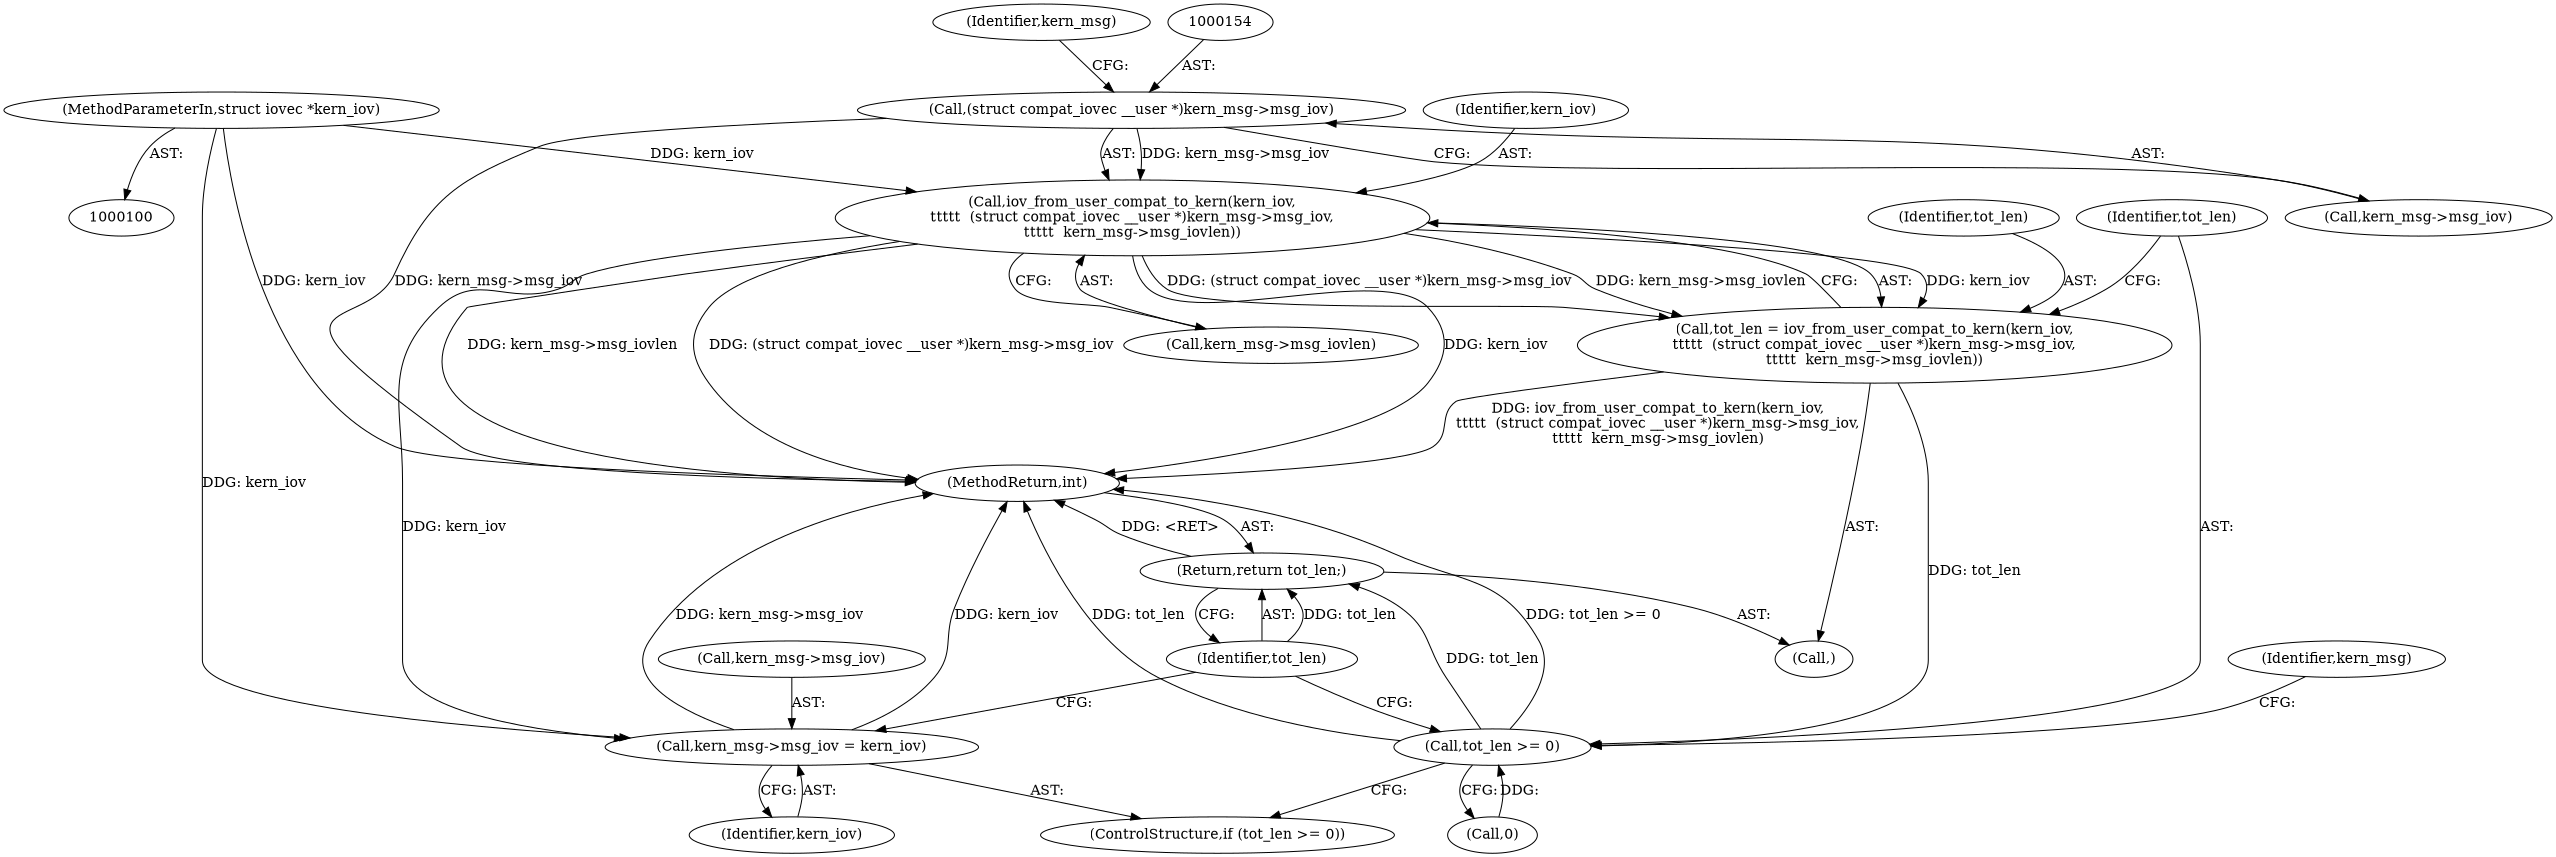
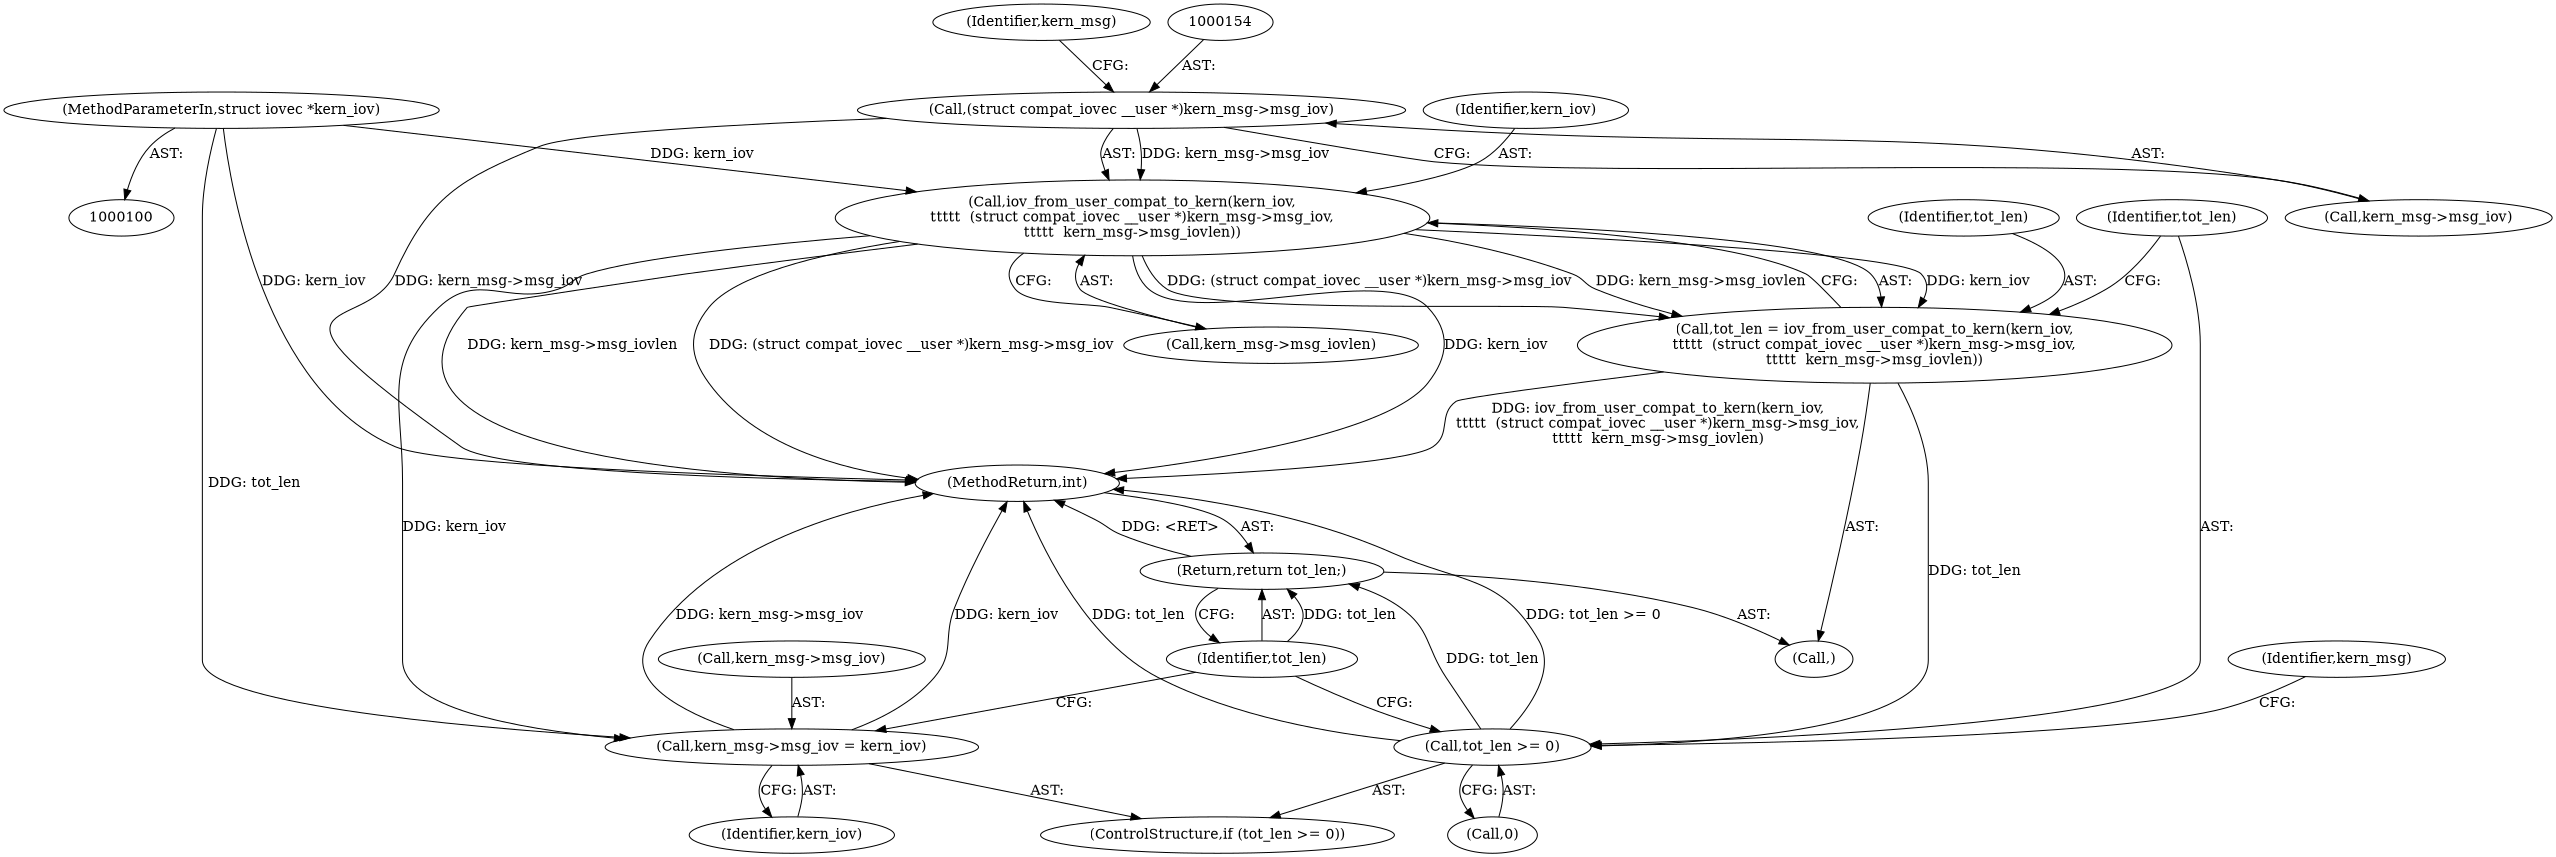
edge "(MethodParameterIn,struct iovec *kern_iov)" -> "(Call,kern_msg->msg_iov = kern_iov)": label "DDG: kern_iov" -> "DDG: tot_len"
edge "(Call,tot_len >= 0)" -> "(ControlStructure,if (tot_len >= 0))": label "CFG: " -> "AST: "
edge "(Call,0)" -> "(Call,tot_len >= 0)": label "DDG: " -> "AST: "
